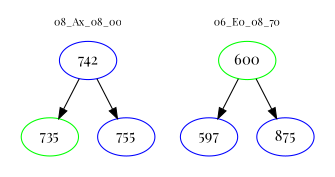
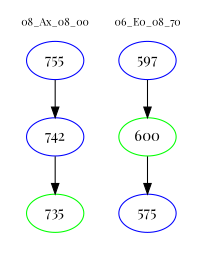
edge "742" -> "755": reversed
edge "600" -> "597": reversed
node "875": label "875" -> "575"
